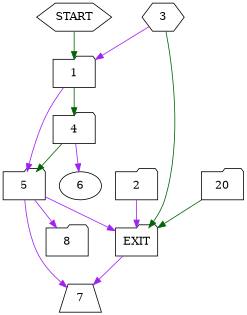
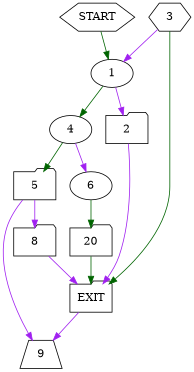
node "1": shape folder -> ellipse
edge "1" -> "5": now "1" -> "2"
node "4": shape folder -> ellipse
edge "6" -> "20": added
edge "5" -> "EXIT": now "8" -> "EXIT"
node "7": label "7" -> "9"
